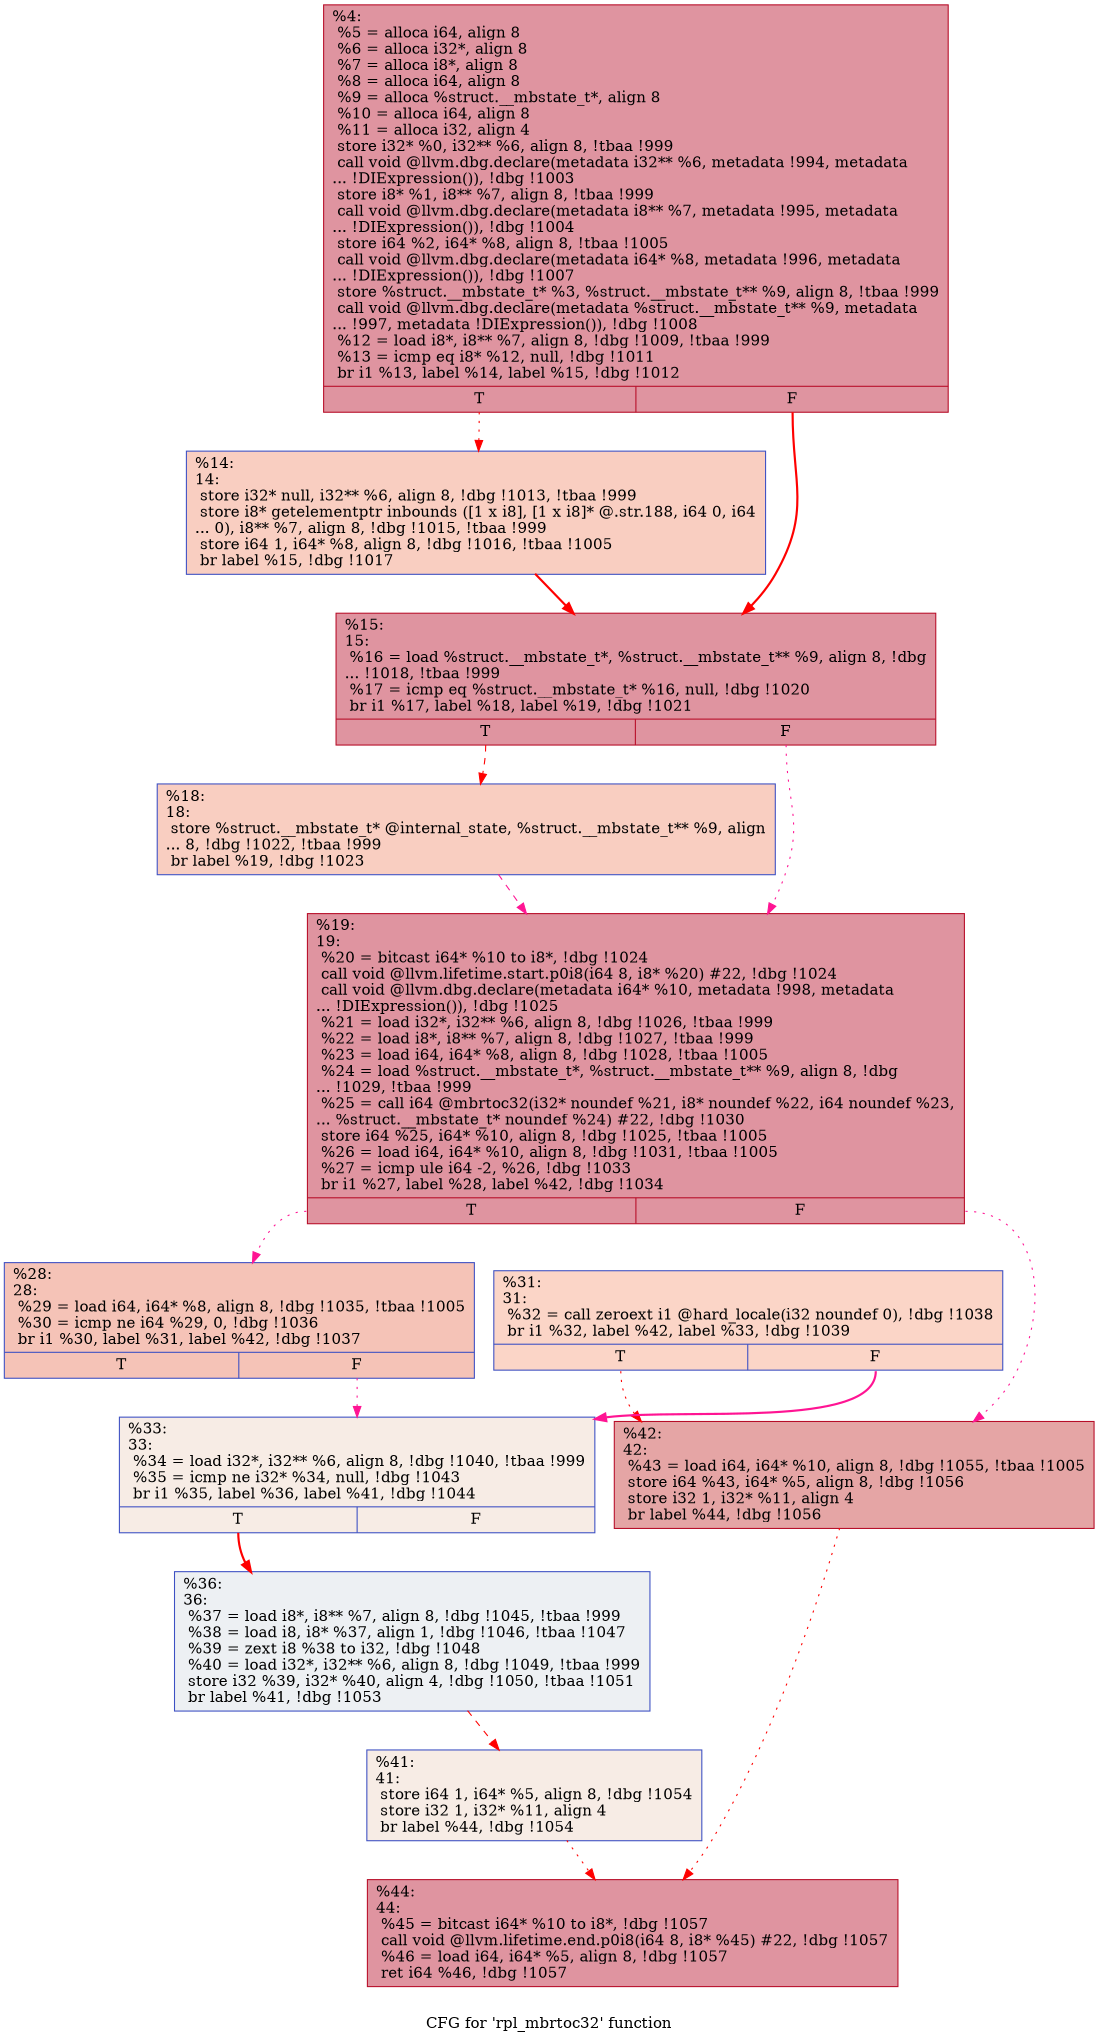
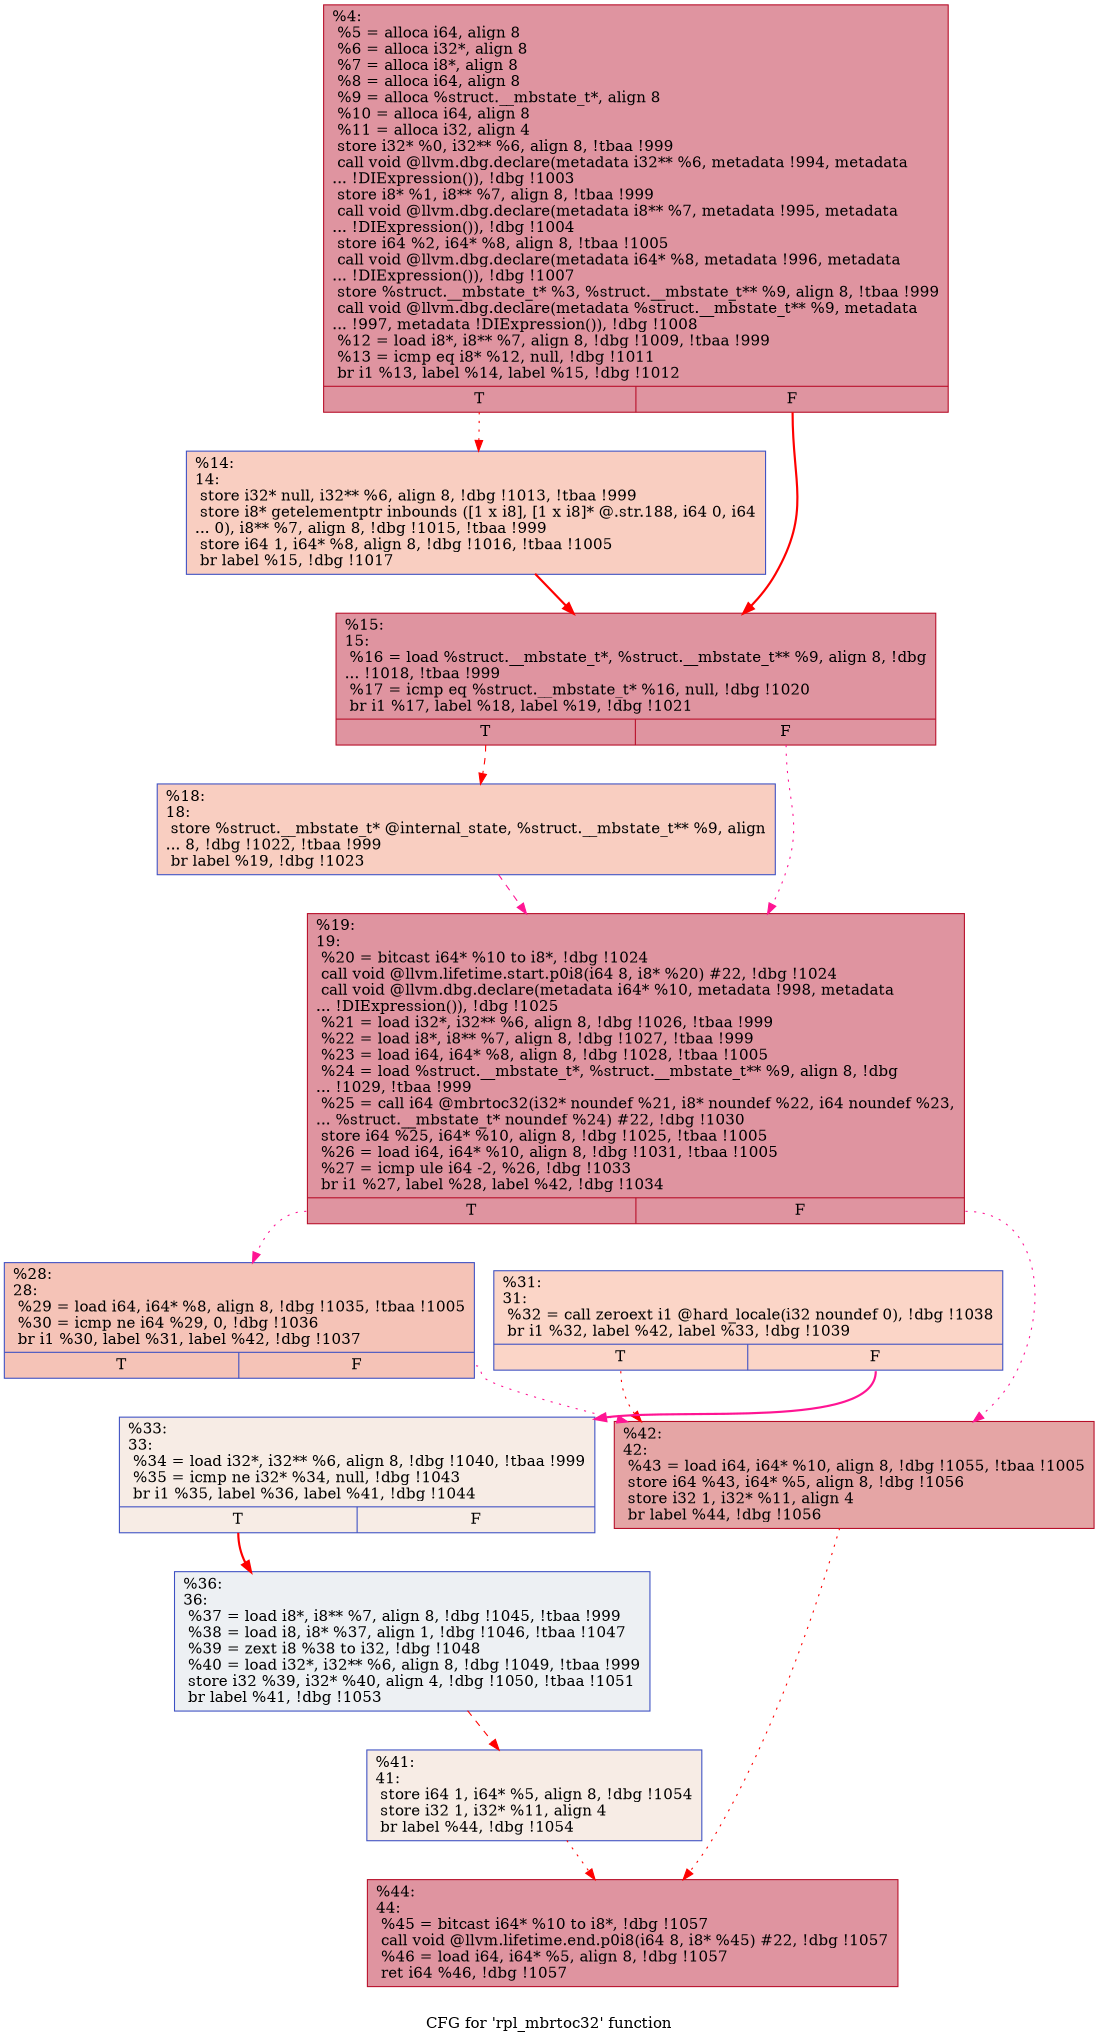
edge "%28:" -> "%33:": now "%28:" -> "%42:"
